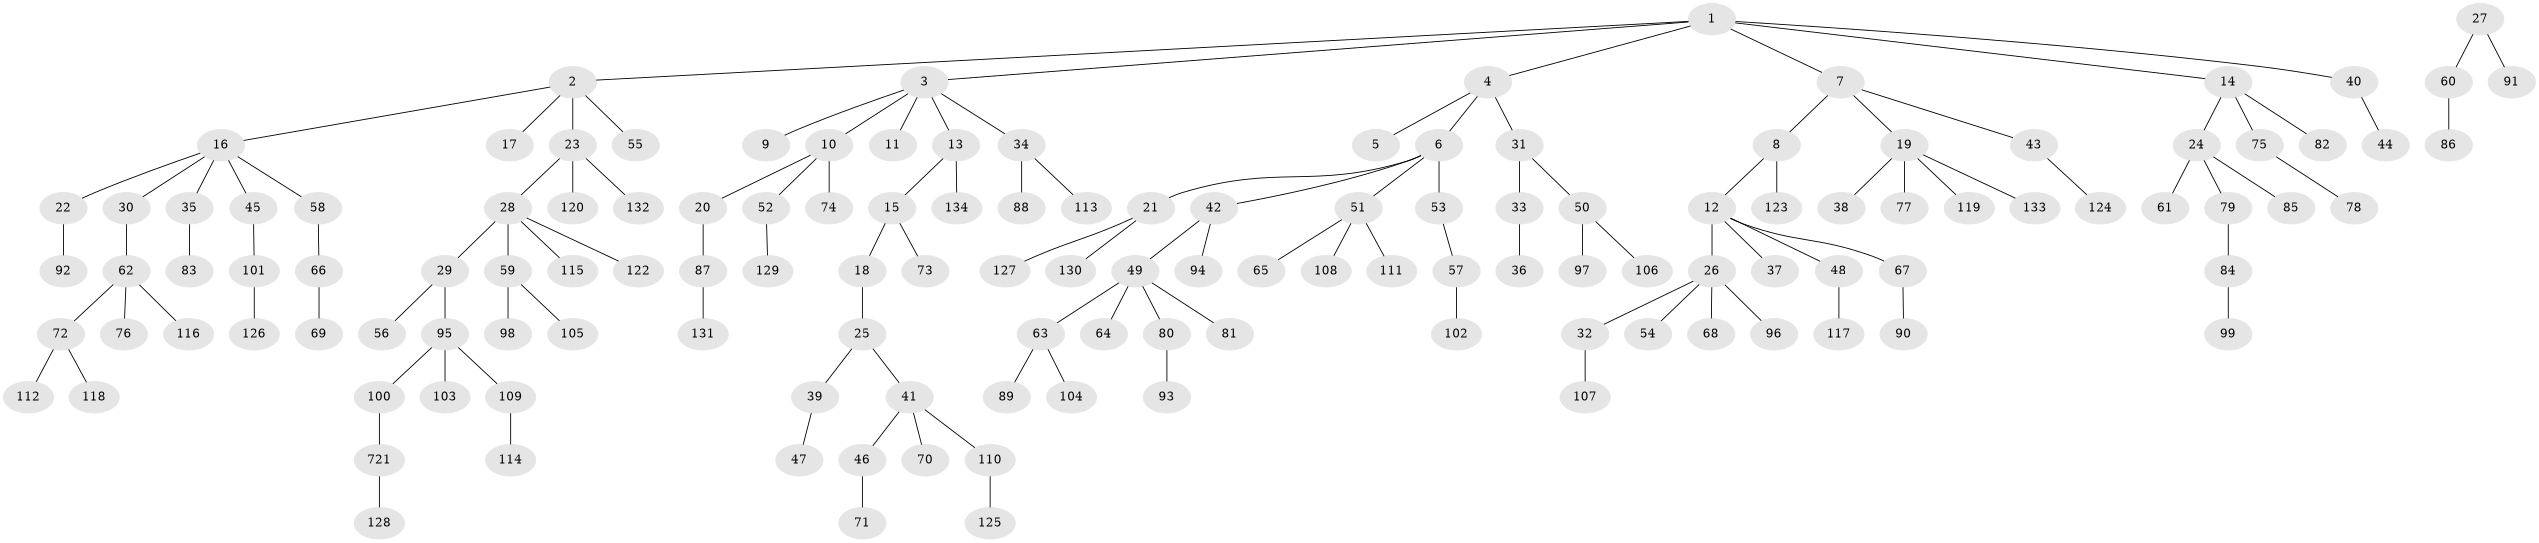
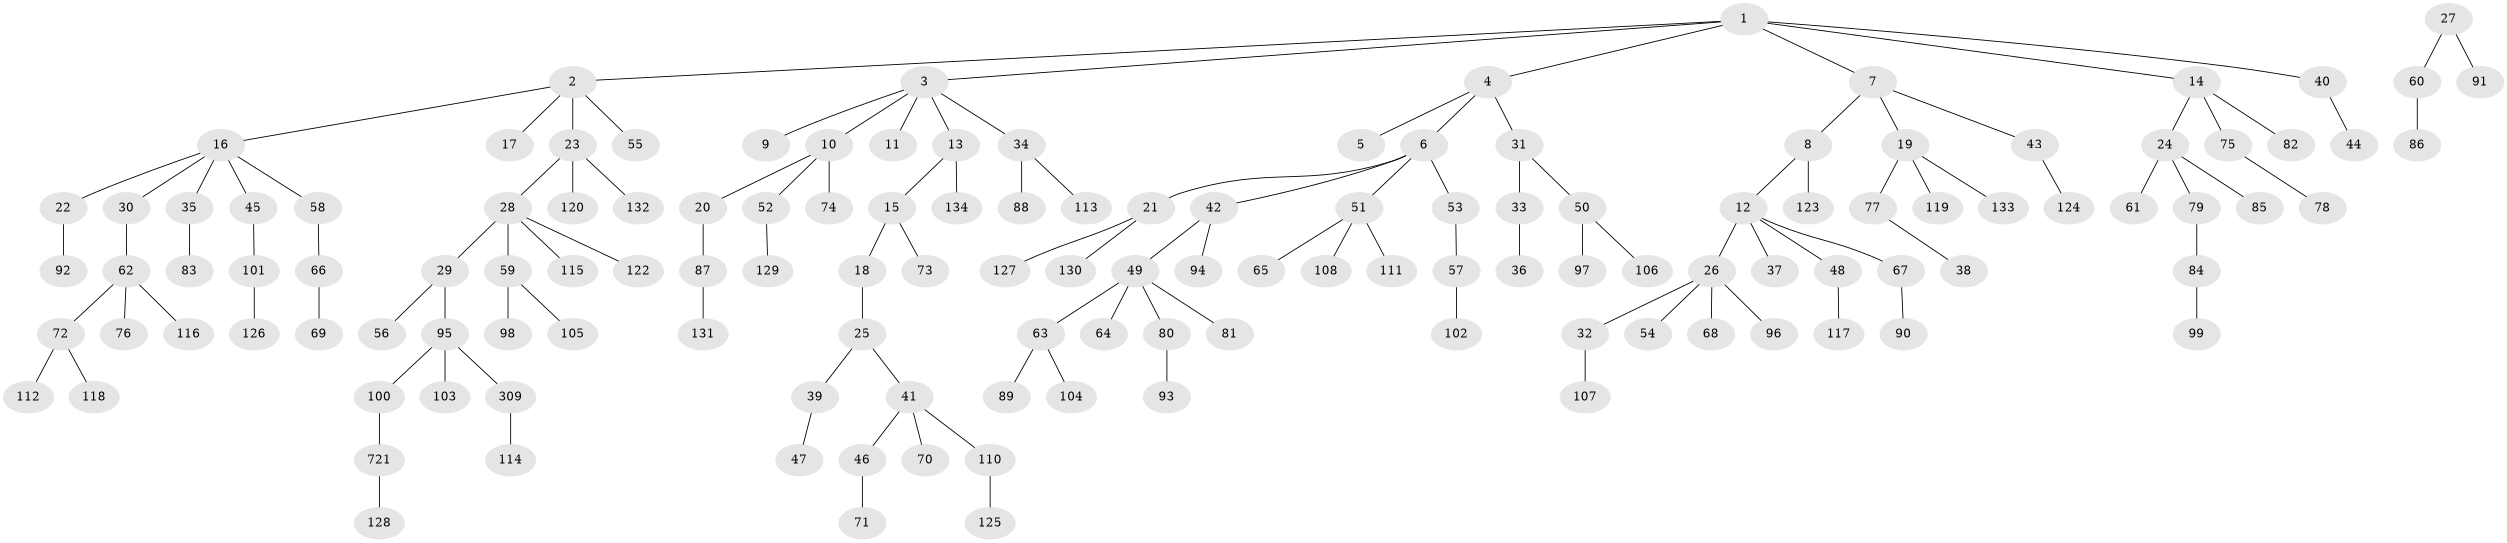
edge "19" -- "38": now "77" -- "38"
node "109": label "109" -> "309"
